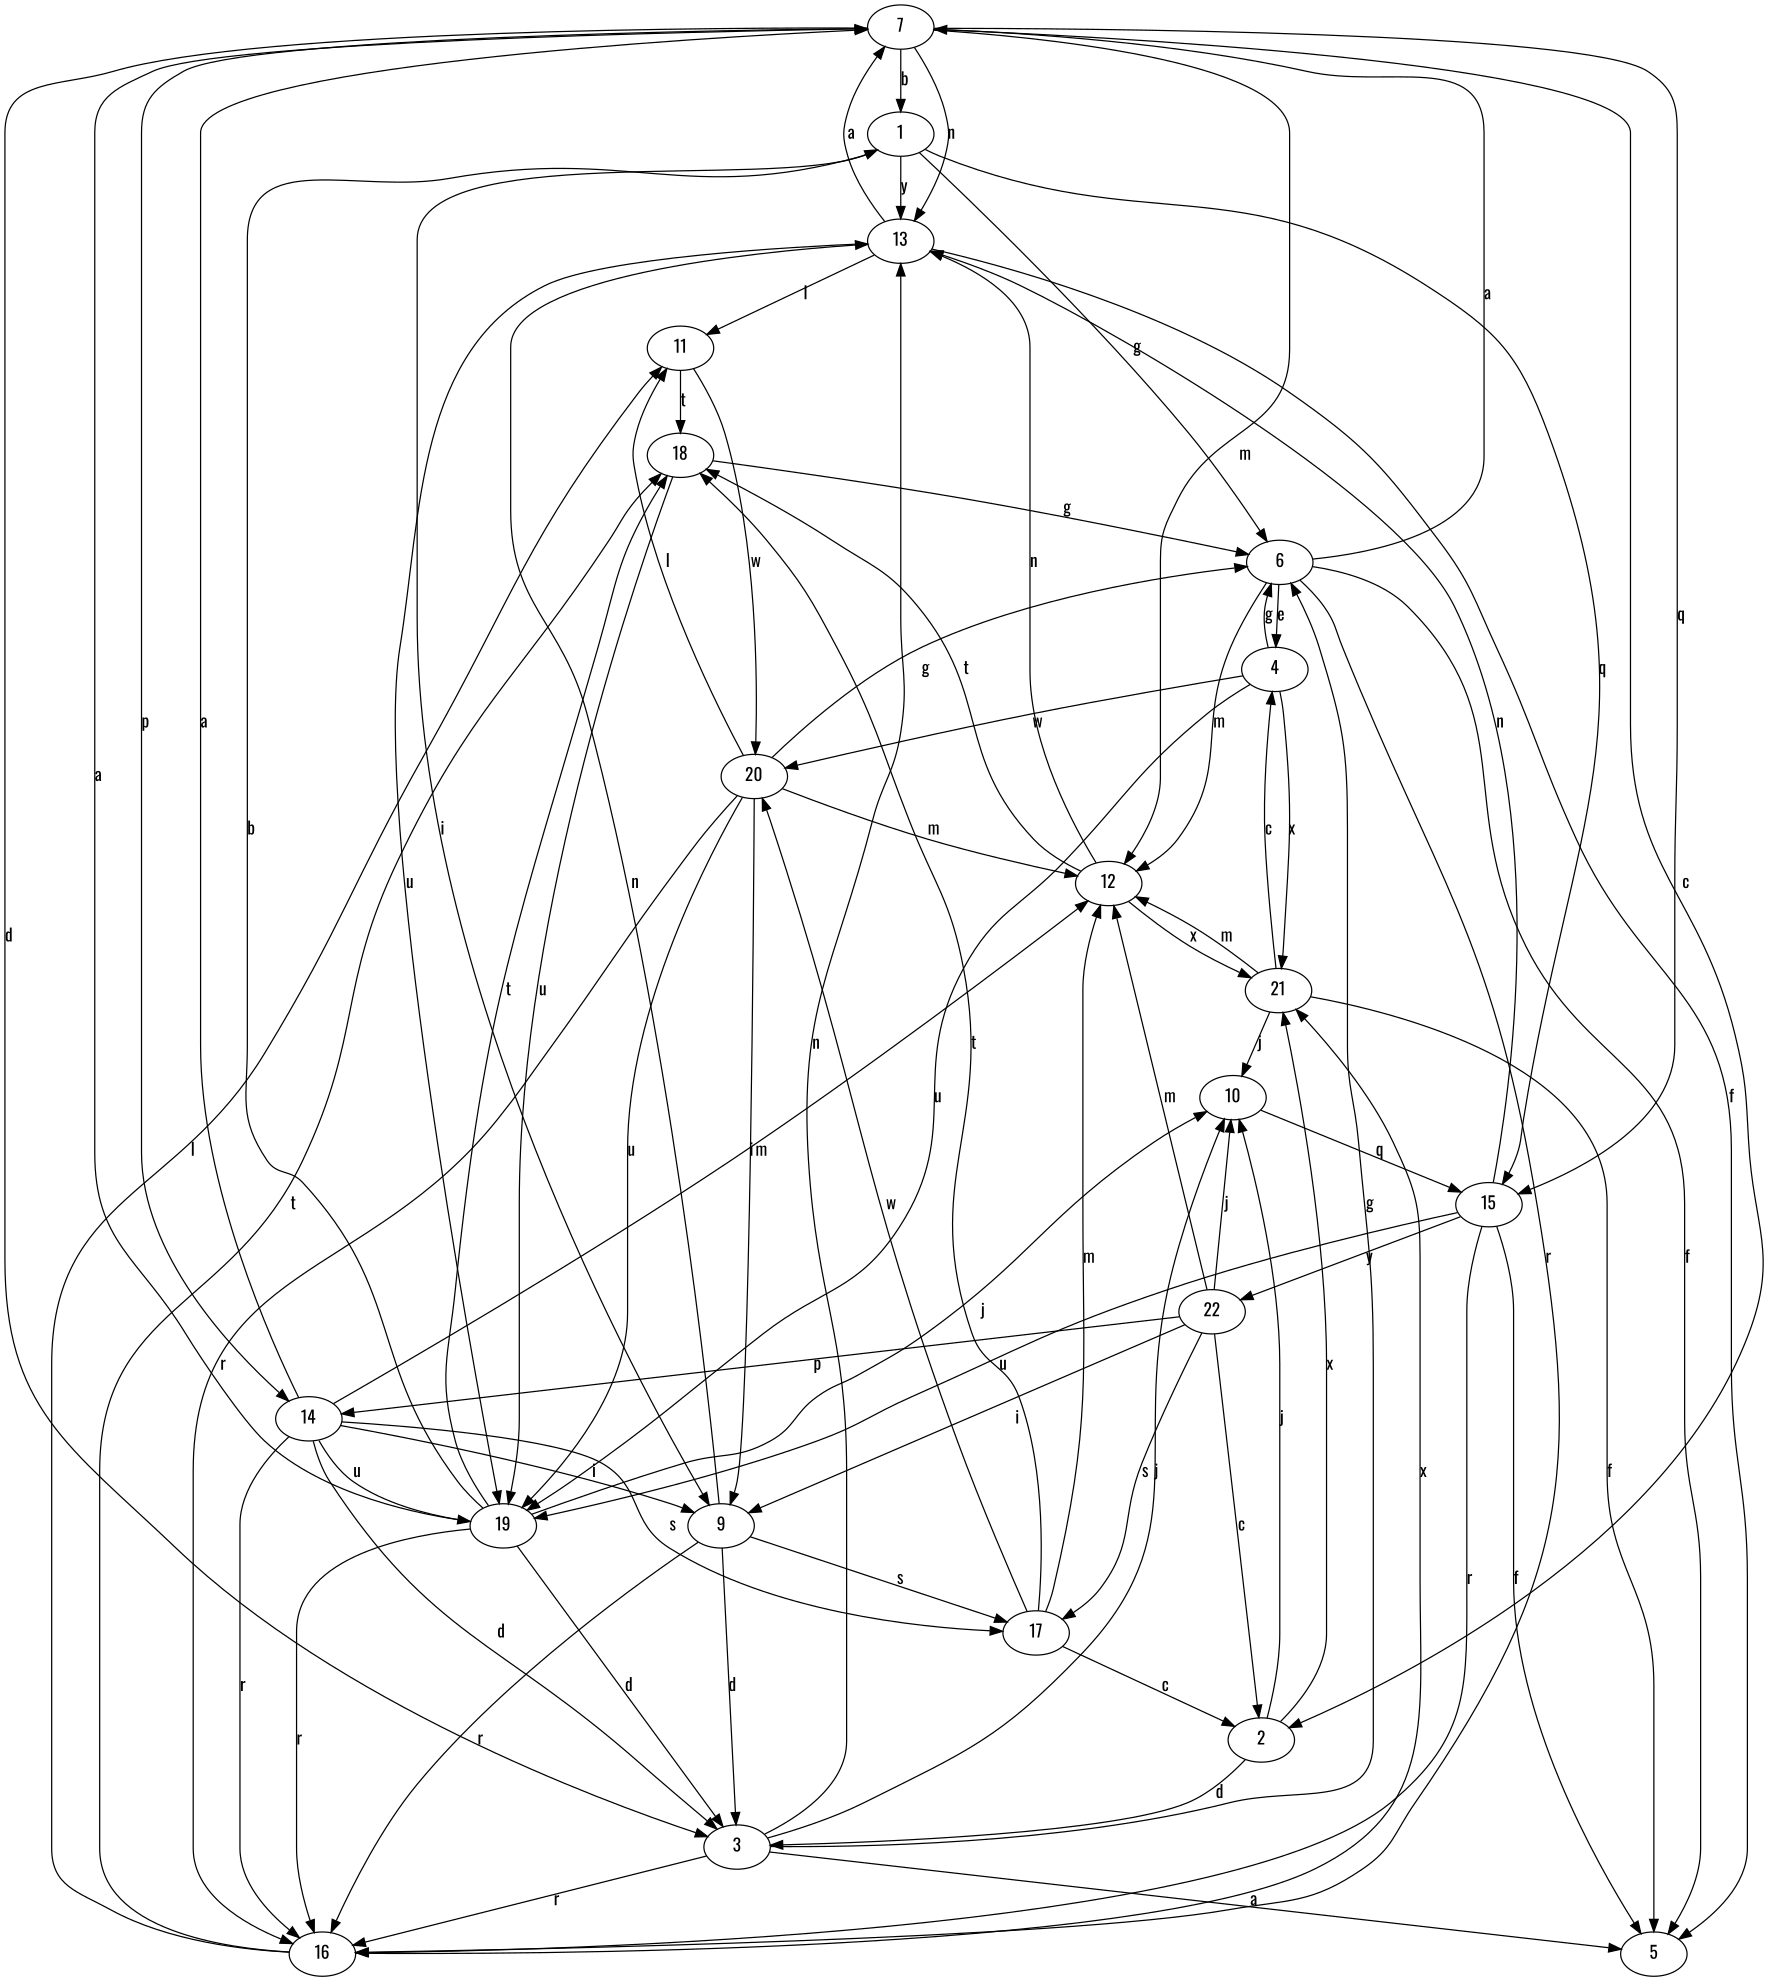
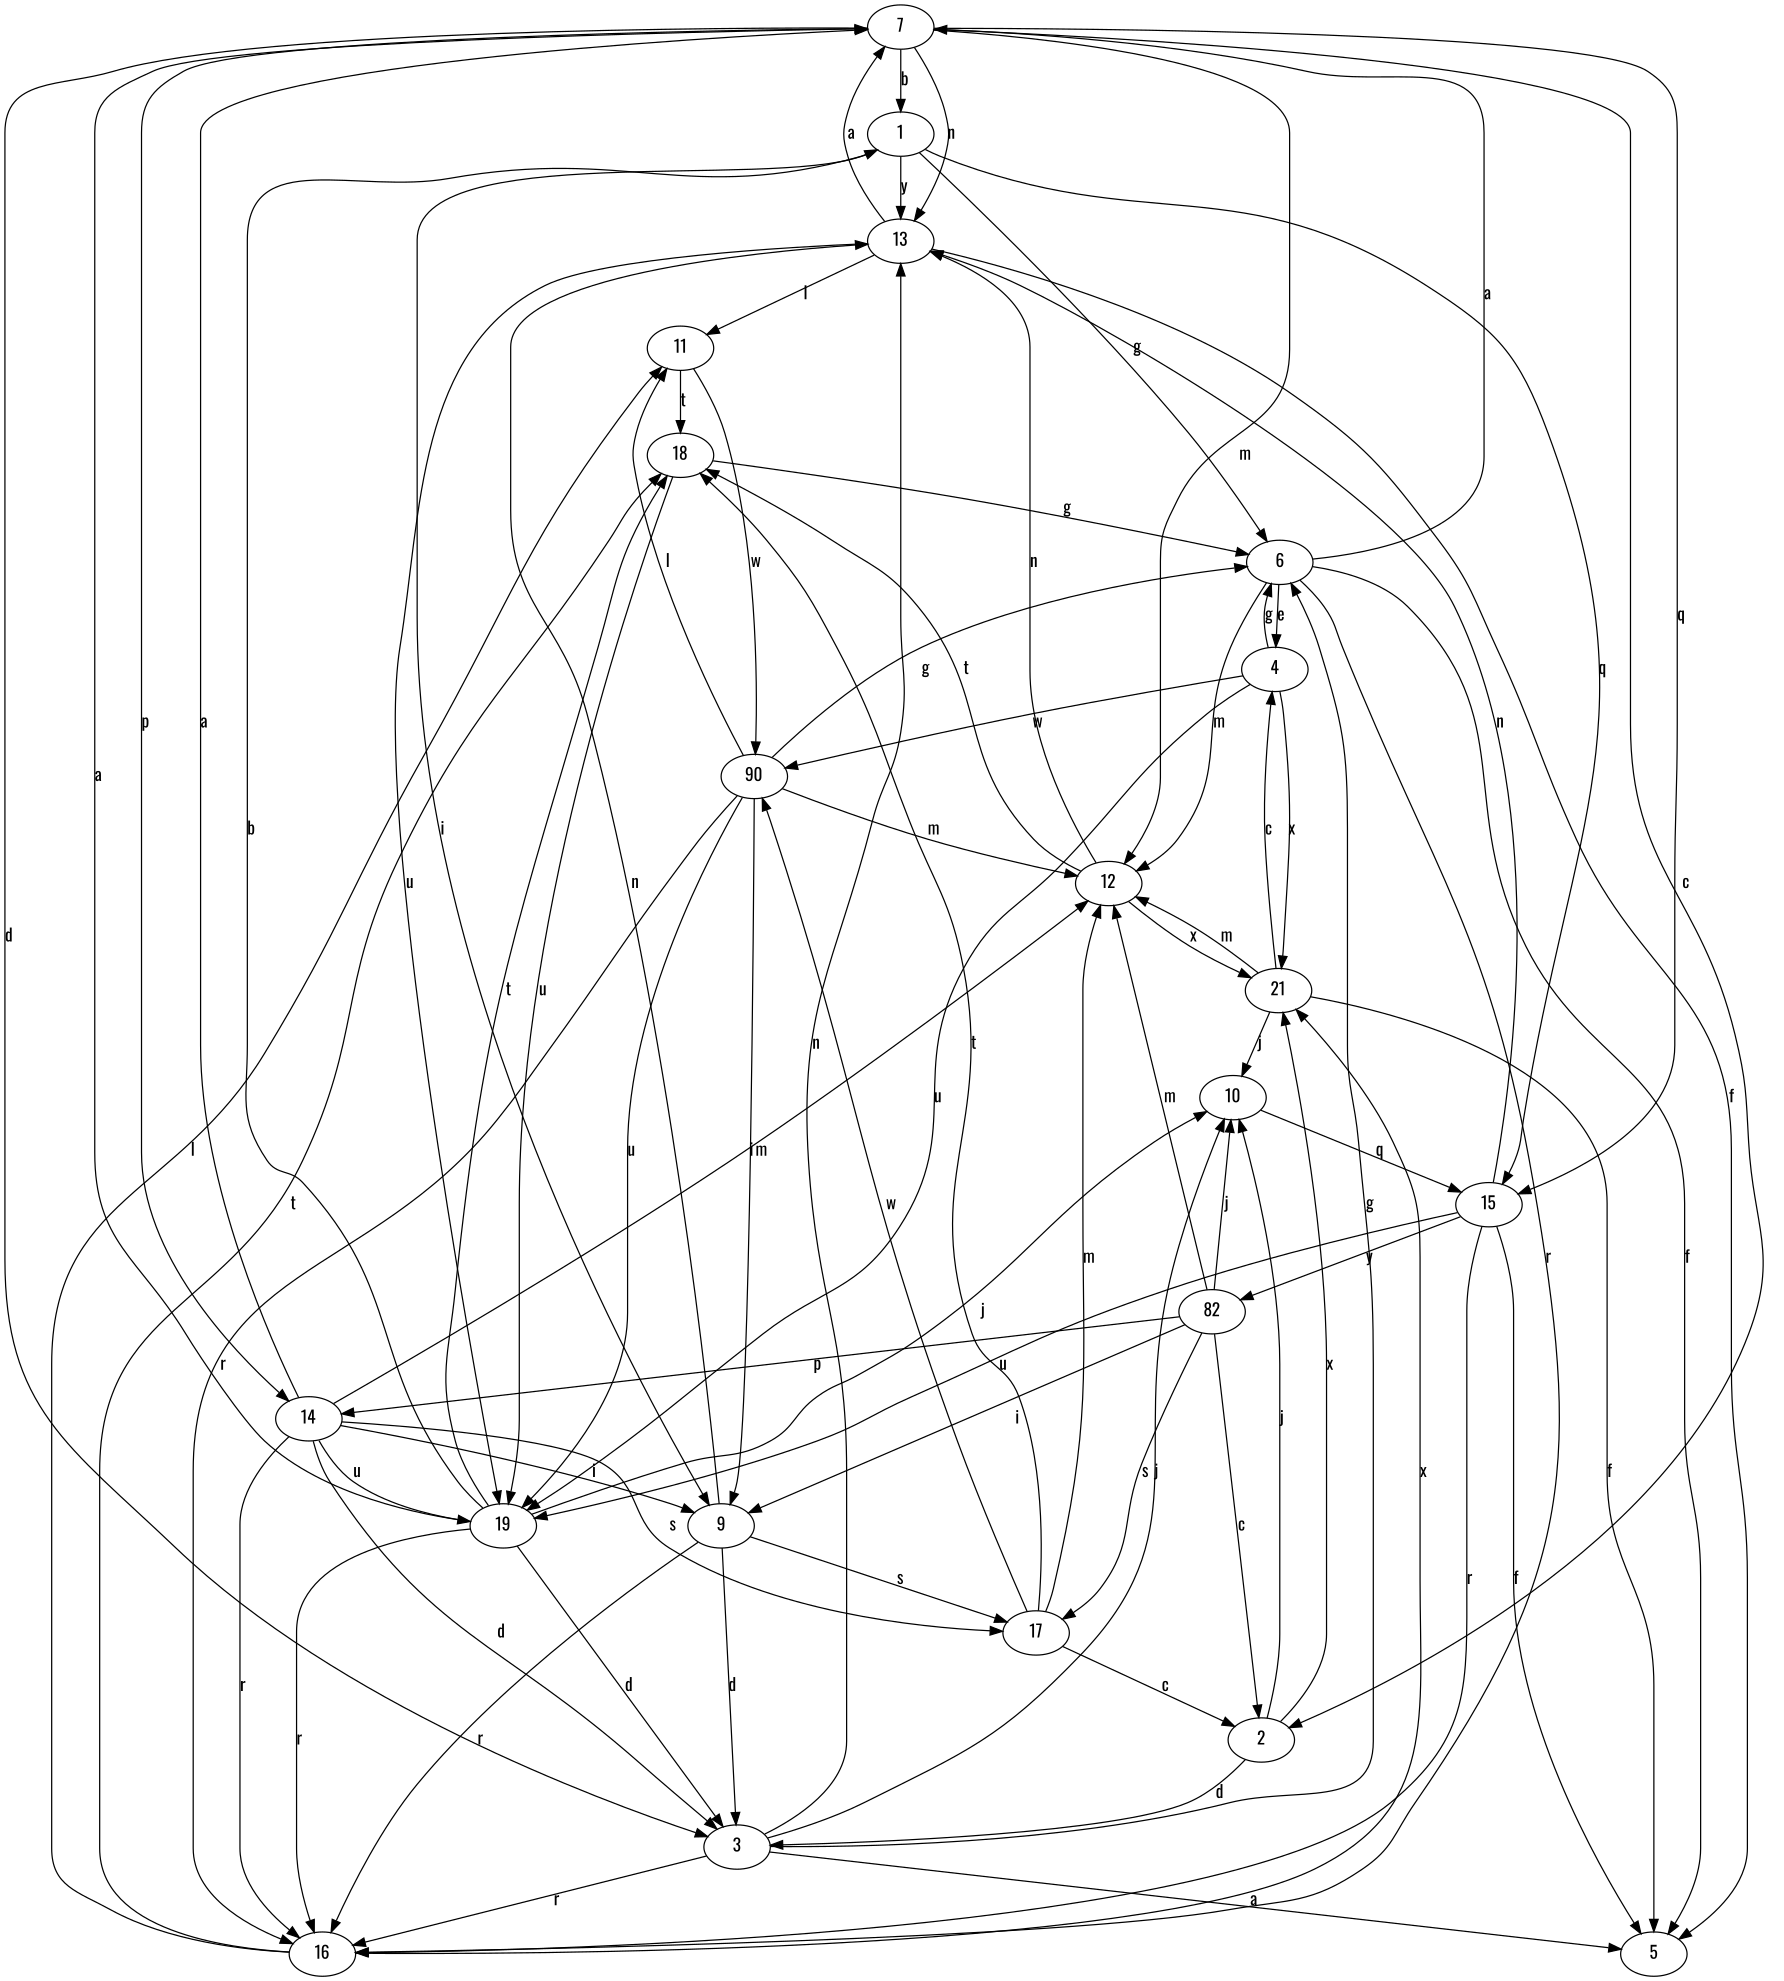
node "20": label "20" -> "90"
node "22": label "22" -> "82"
